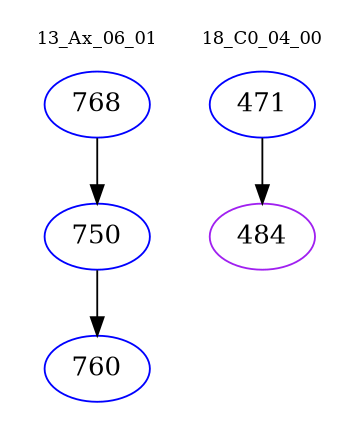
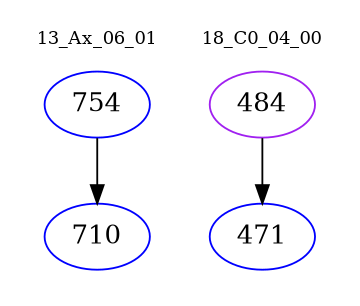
node "768": removed
edge "471" -> "484": reversed
node "750": label "750" -> "754"
node "760": label "760" -> "710"
